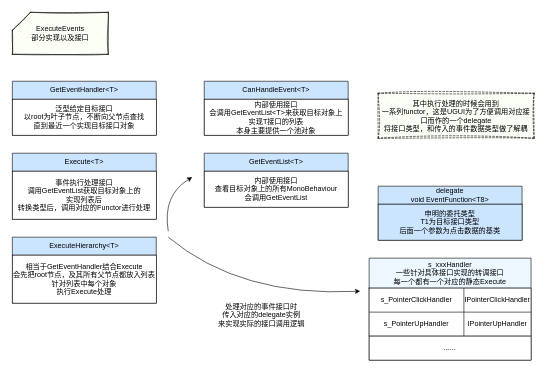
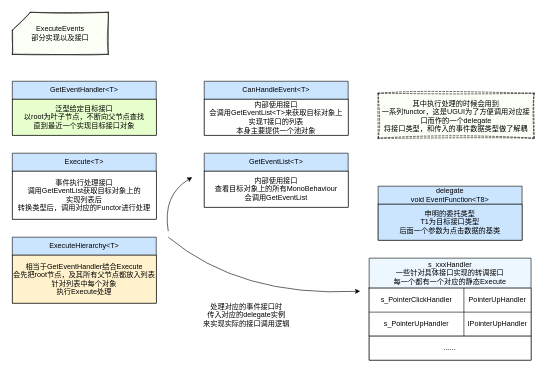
node "泛型给定目标接口 以root为叶子节点，不断向父节点查找 直到最近一个实现目标接口对象": fillcolor #ffffff -> #e6ffcc
node "相当于GetEventHandler结合Execute 会先把root节点，及其所有父节点都放入列表 针对列表中每个对象 执行Execute处理": fillcolor #ffffff -> #fff2cc
node "IPointerClickHandler": label "IPointerClickHandler" -> "PointerUpHandler"
node "处理对应的事件接口时 传入对应的delegate实例 来实现实际的接口调用逻辑": moved (261, 315) -> (246, 315)
